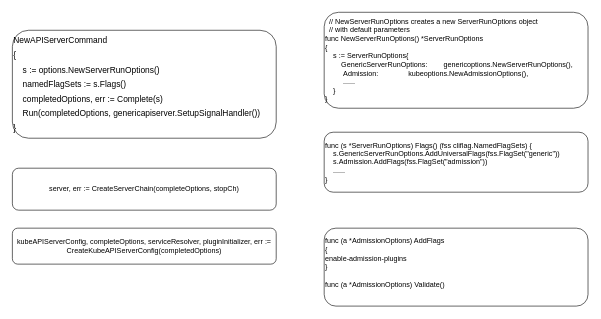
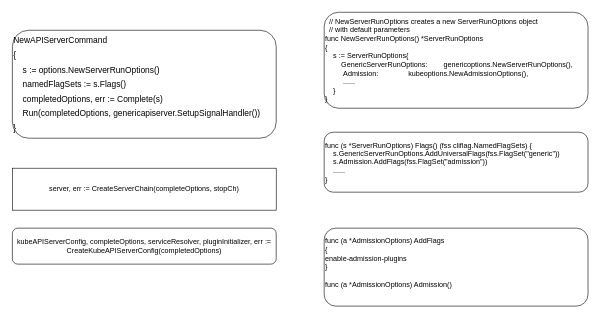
node "server, err := CreateServerChain(completeOptions, stopCh)": shape rounded rectangle -> rectangle
node "func (a *AdmissionOptions) AddFlags { enable-admission-plugins } func (a *AdmissionOptions) Validate()": label "func (a *AdmissionOptions) AddFlags { enable-admission-plugins } func (a *AdmissionOptions) Validate()" -> "func (a *AdmissionOptions) AddFlags { enable-admission-plugins } func (a *AdmissionOptions) Admission()"
